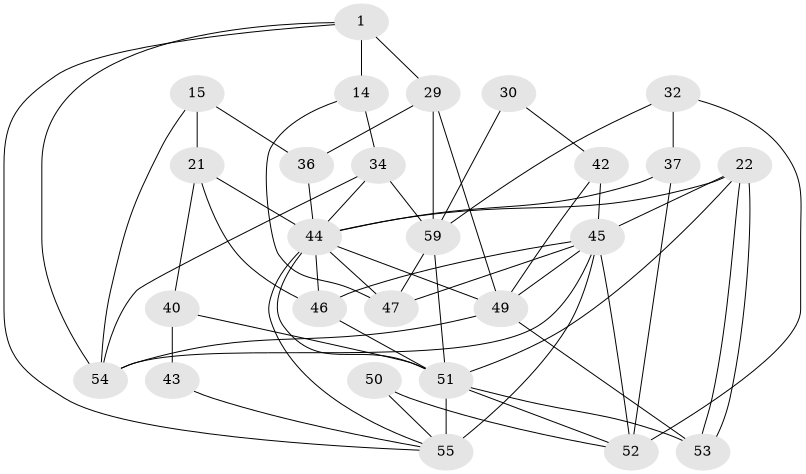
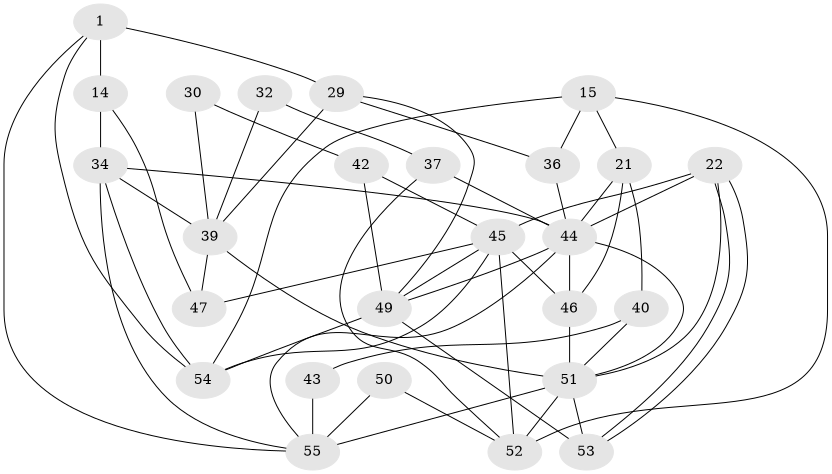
node "59": label "59" -> "39"
edge "44" -- "47": removed
edge "32" -- "52": now "15" -- "52"
edge "45" -- "55": now "34" -- "55"
